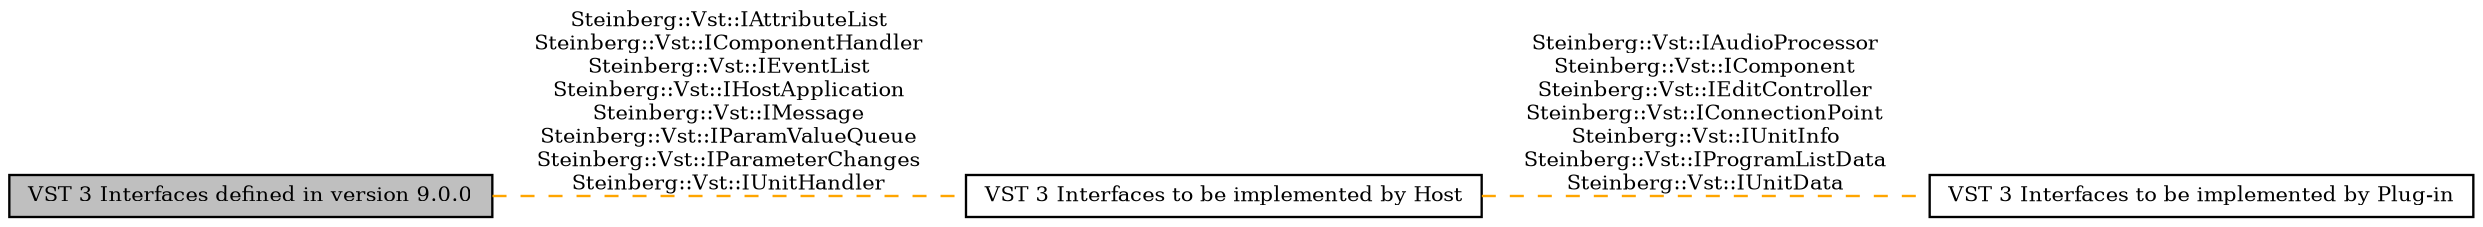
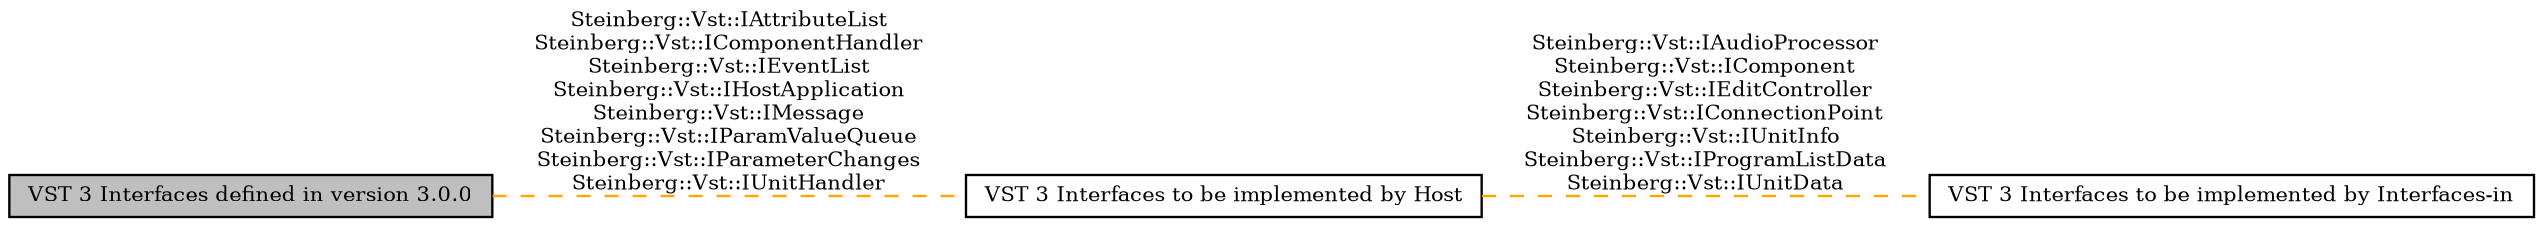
node "VST 3 Interfaces defined in version 9.0.0": label "VST 3 Interfaces defined in version 9.0.0" -> "VST 3 Interfaces defined in version 3.0.0"
node "VST 3 Interfaces to be implemented by Plug-in": label "VST 3 Interfaces to be implemented by Plug-in" -> "VST 3 Interfaces to be implemented by Interfaces-in"
